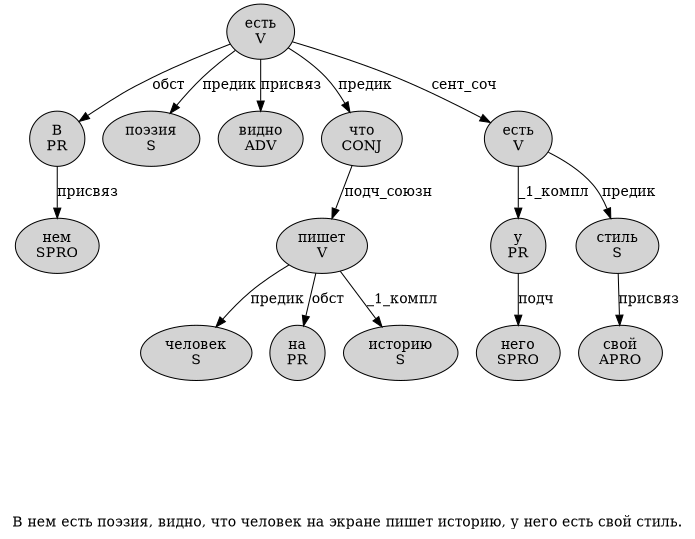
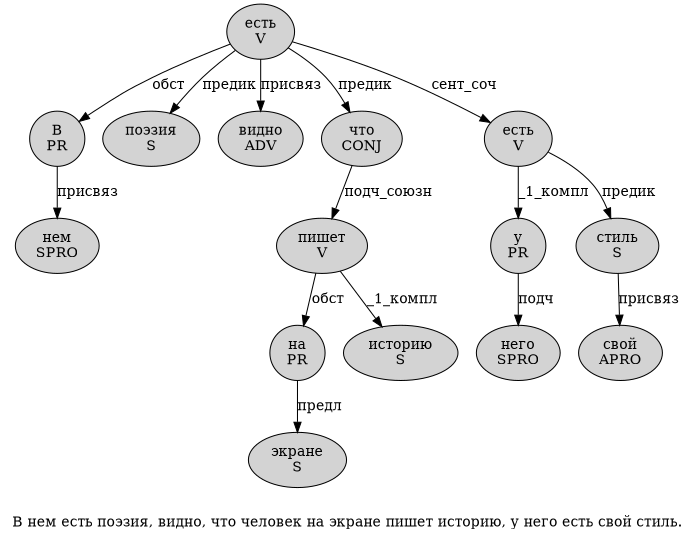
node "человек S": removed
node "экране S": added
